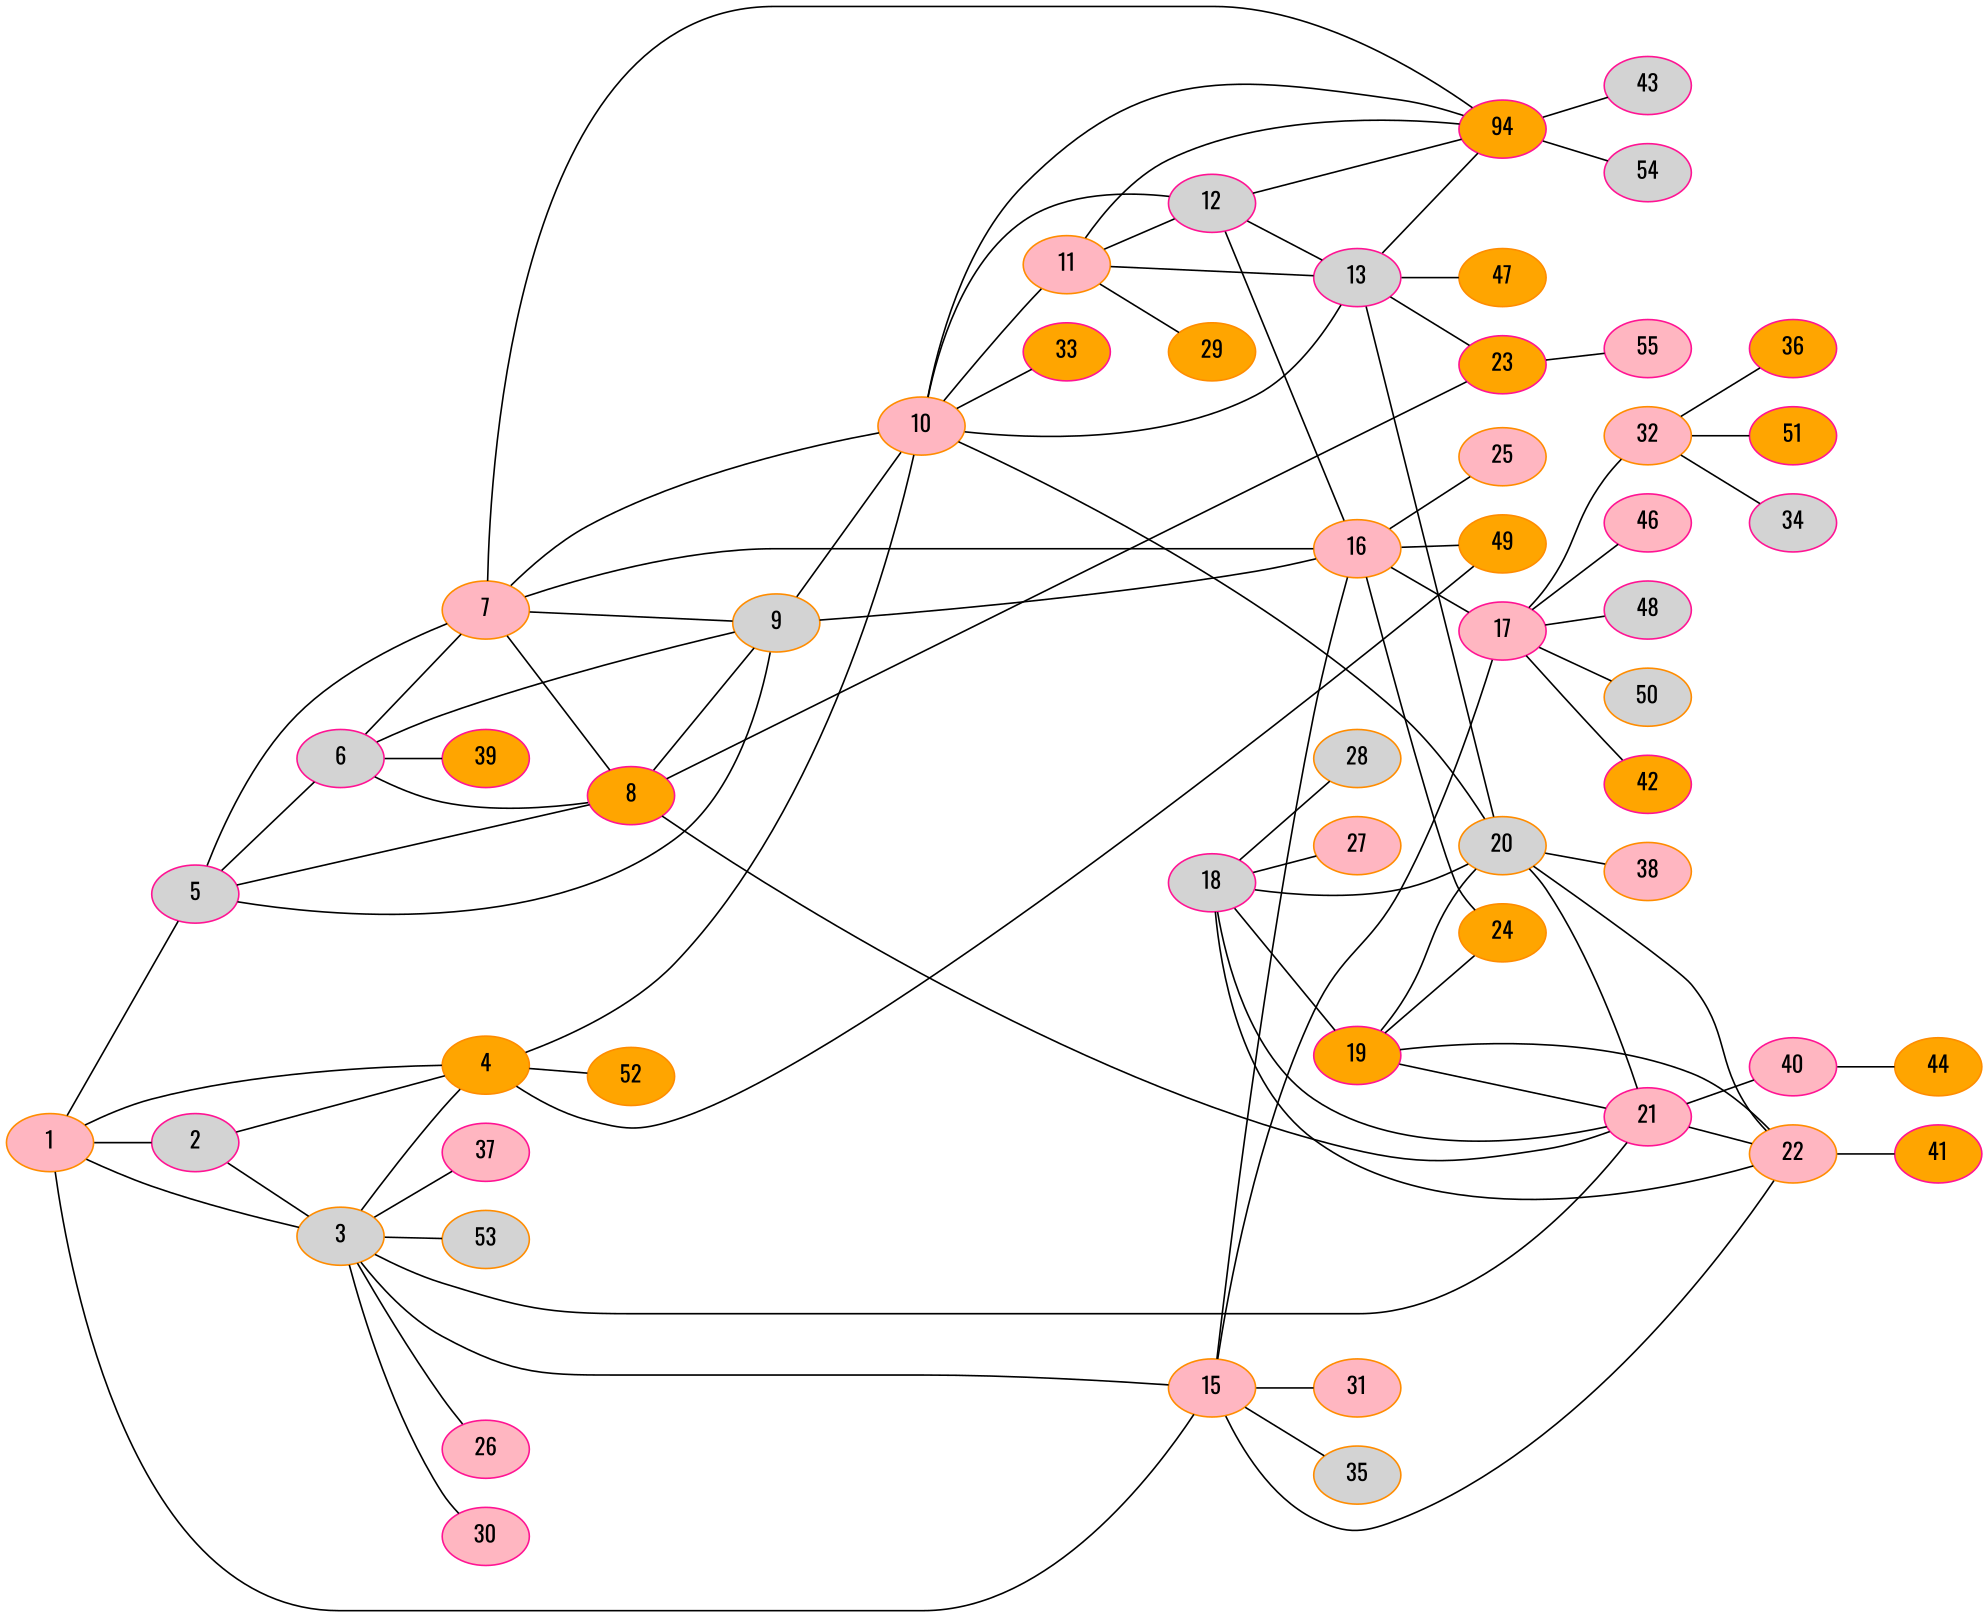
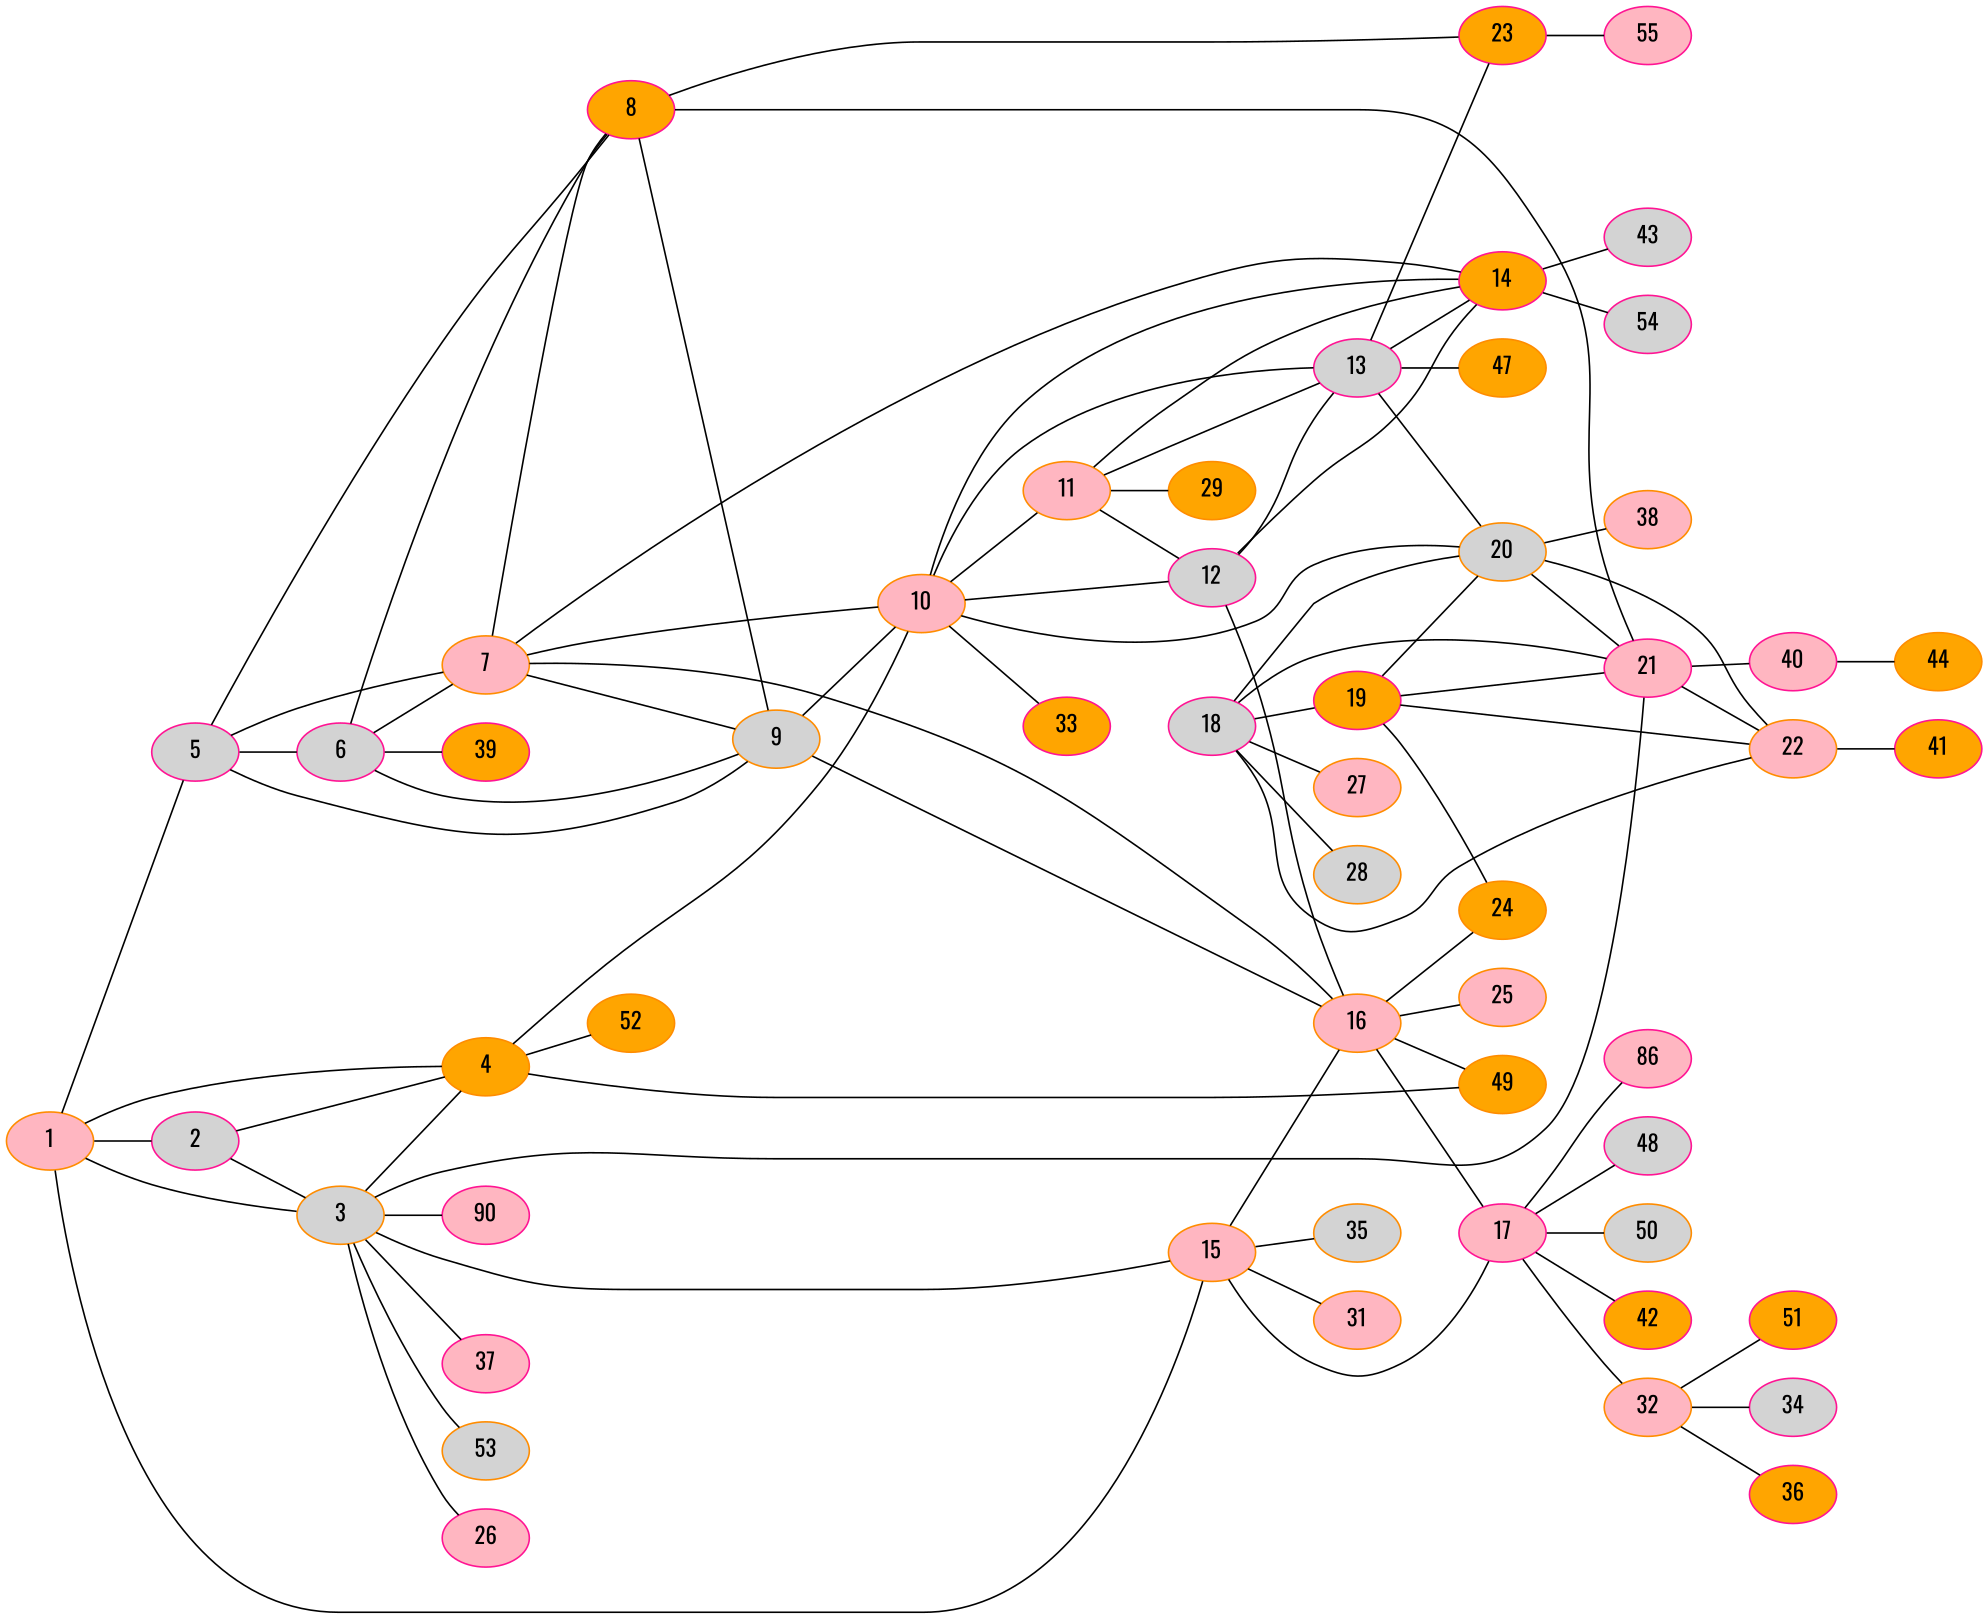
node "94": label "94" -> "14"
node "46": label "46" -> "86"
edge "22" -- "15": removed
node "30": label "30" -> "90"
